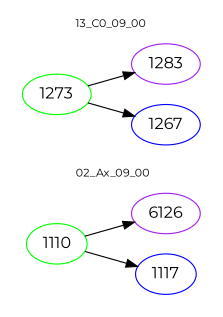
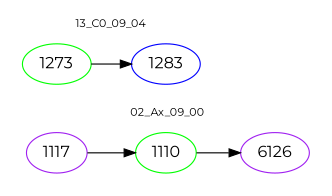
cluster "13_C0_09_00": label "13_C0_09_00" -> "13_C0_09_04"
node "1283": color purple -> blue
node "1267": removed
edge "1110" -> "1117": reversed
node "1117": color blue -> purple
